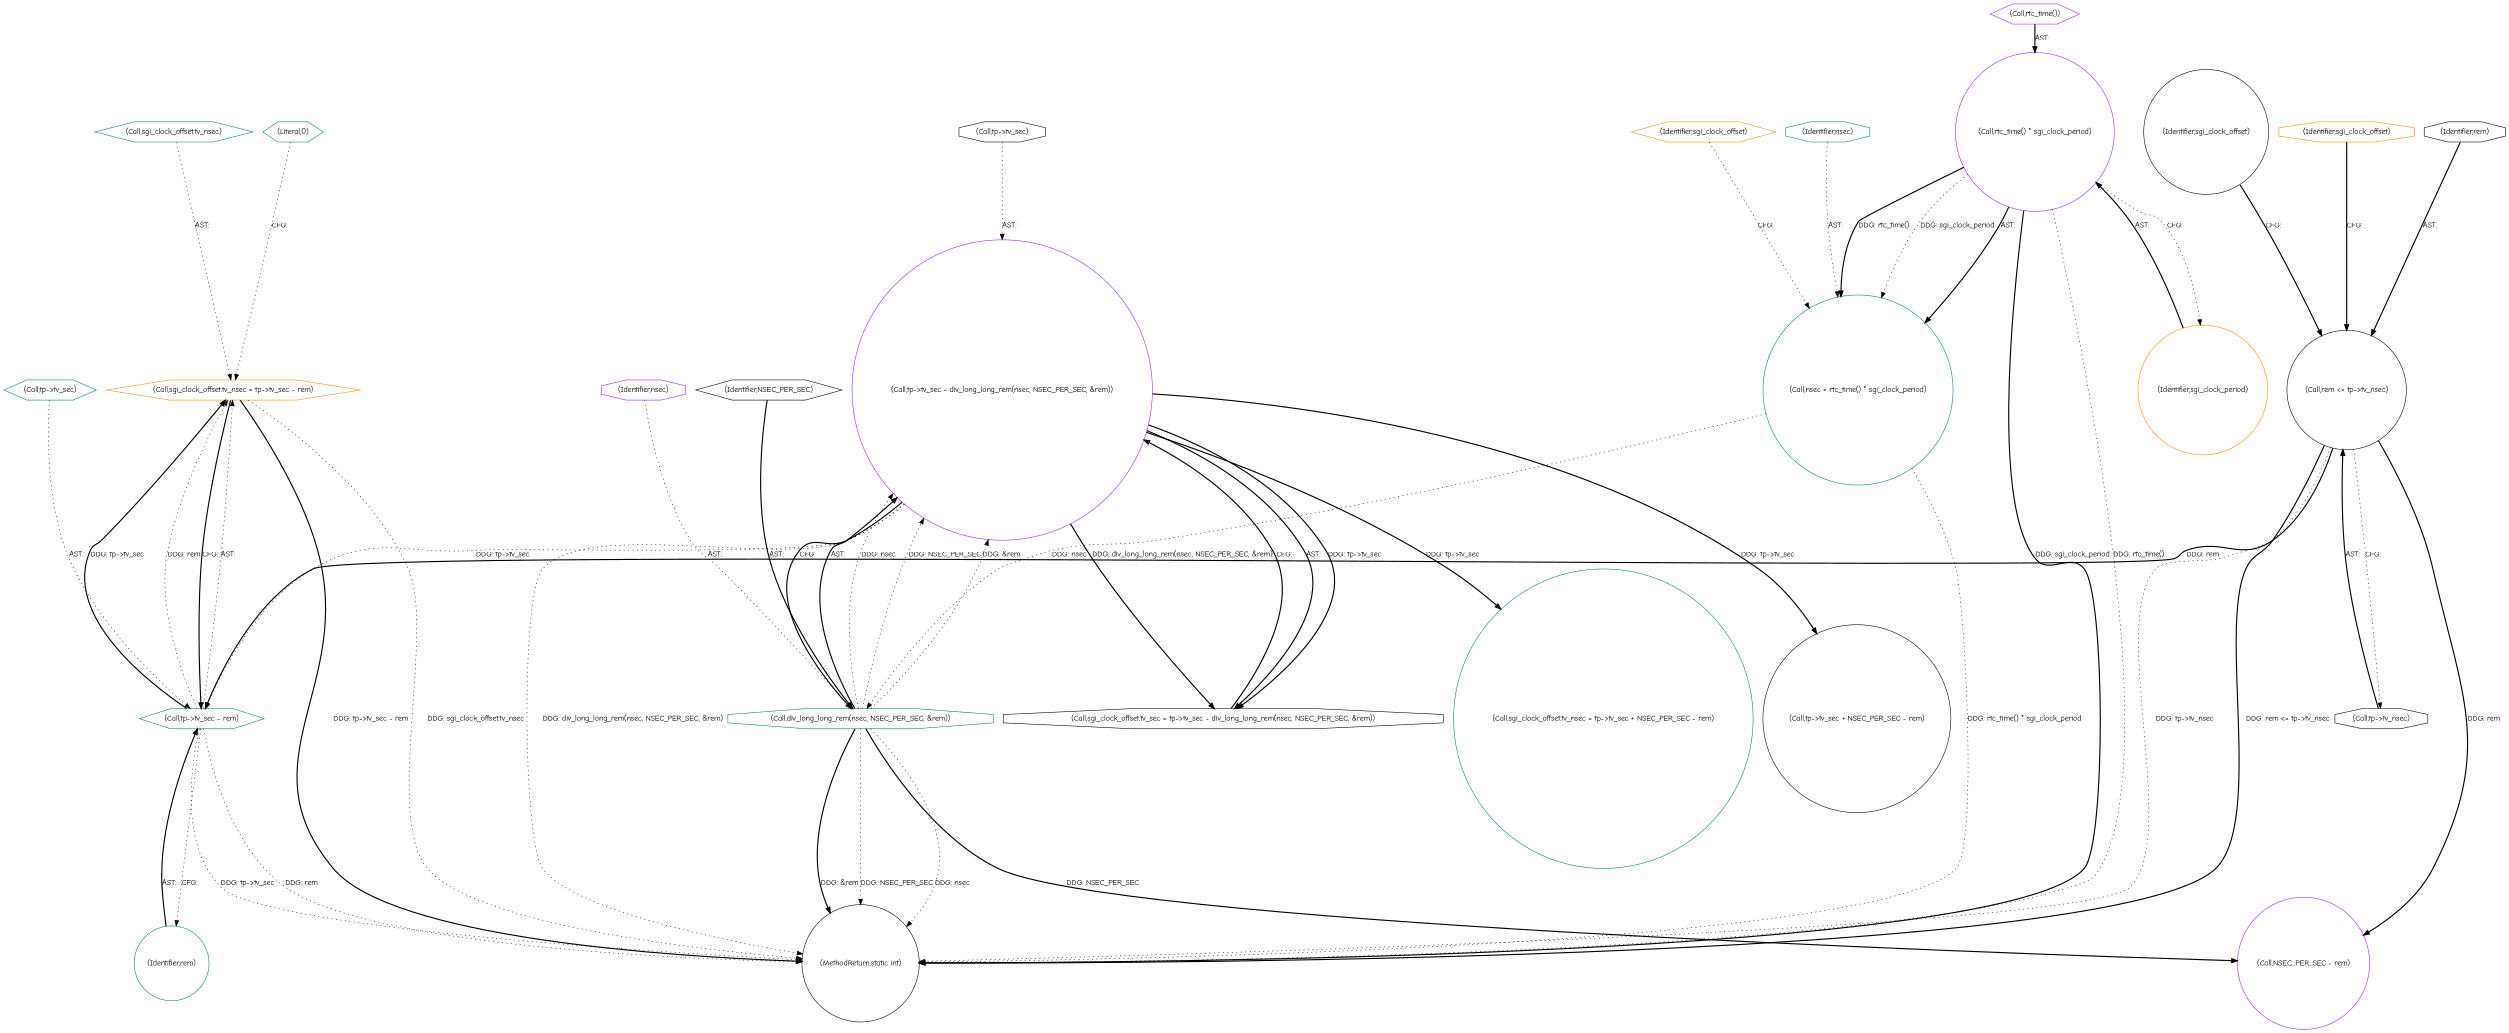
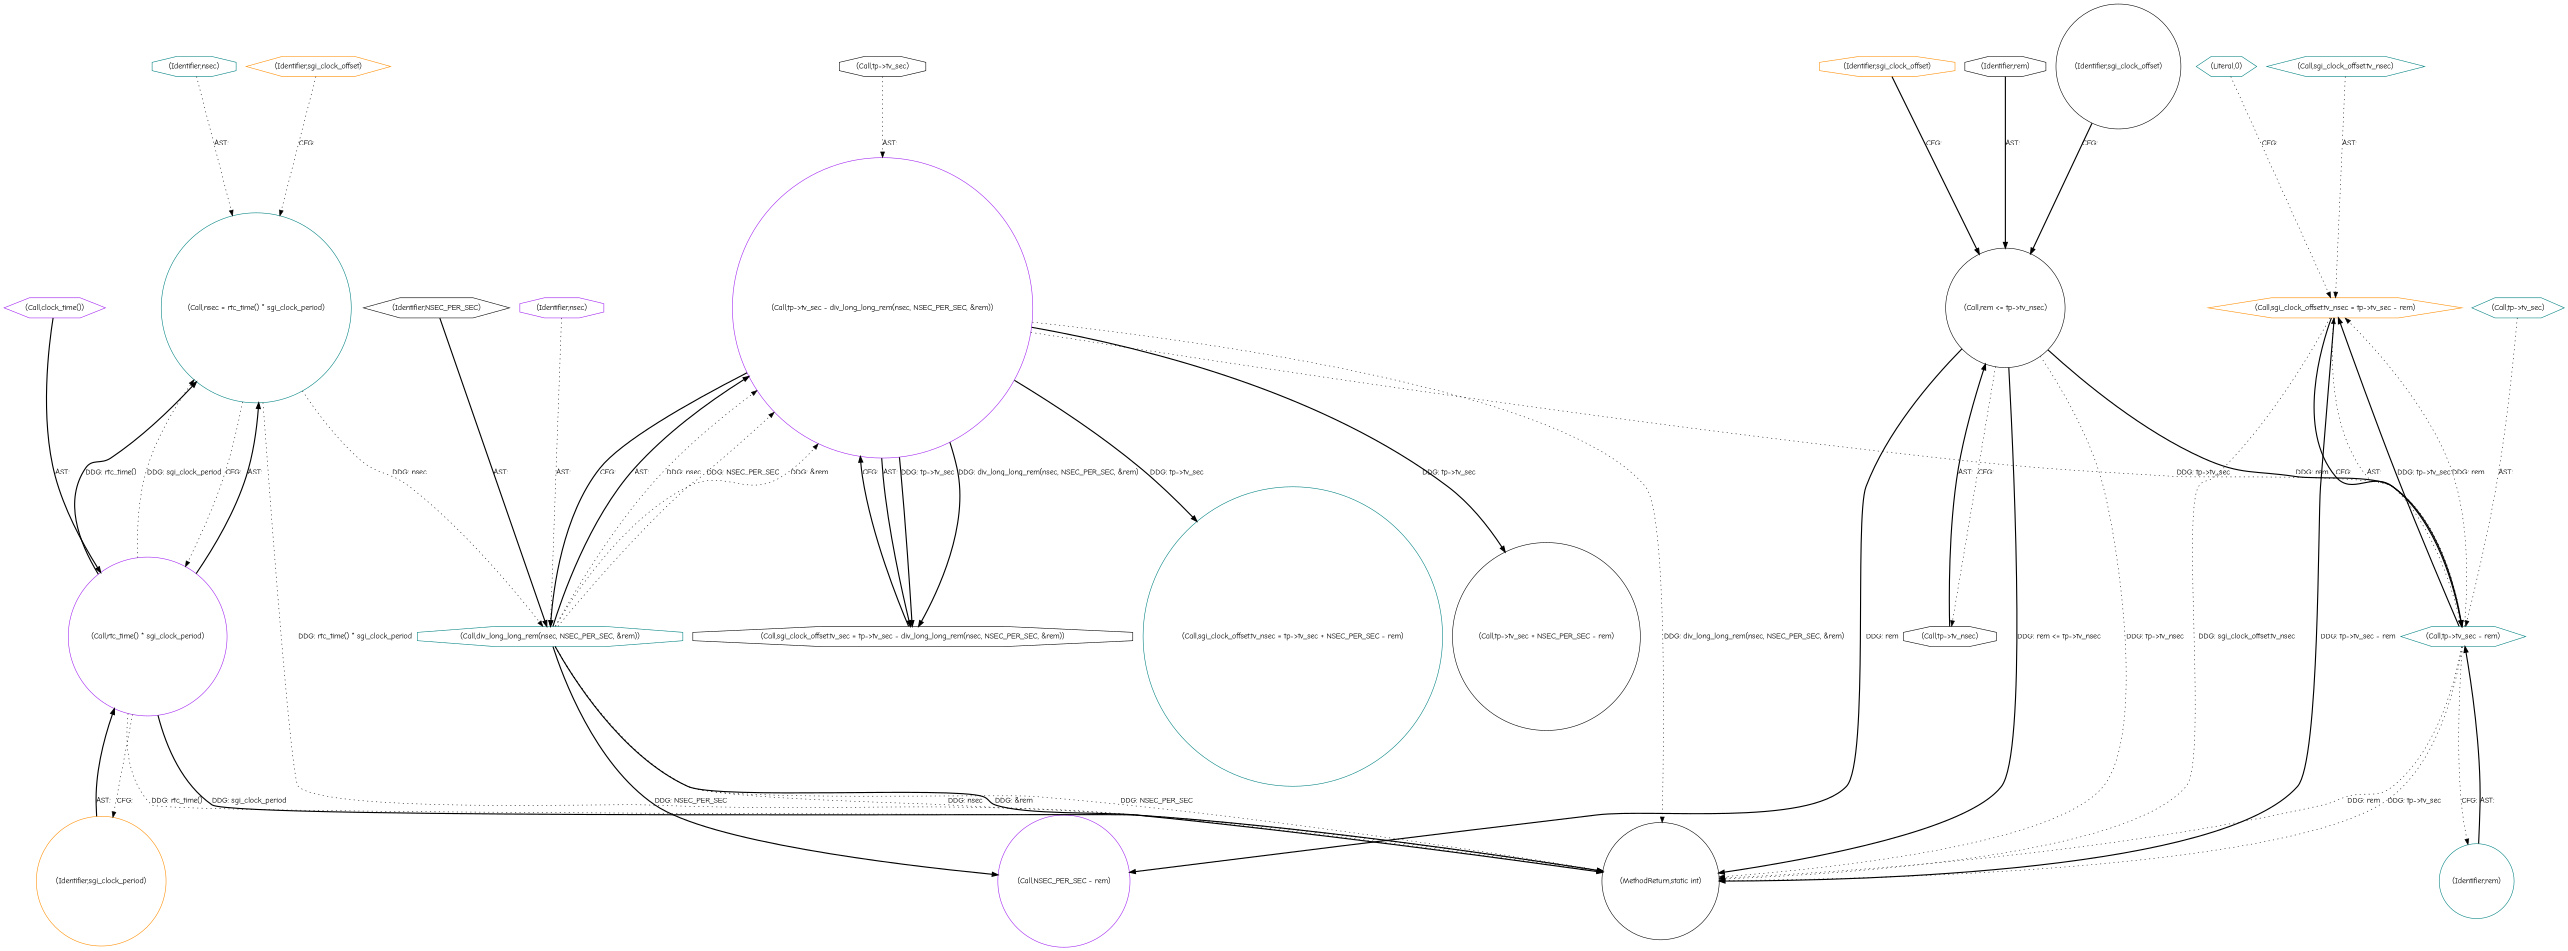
node "(Call,rtc_time())": label "(Call,rtc_time())" -> "(Call,clock_time())"
edge "(Call,nsec = rtc_time() * sgi_clock_period)" -> "(Call,rtc_time() * sgi_clock_period)": added, label "CFG:"
